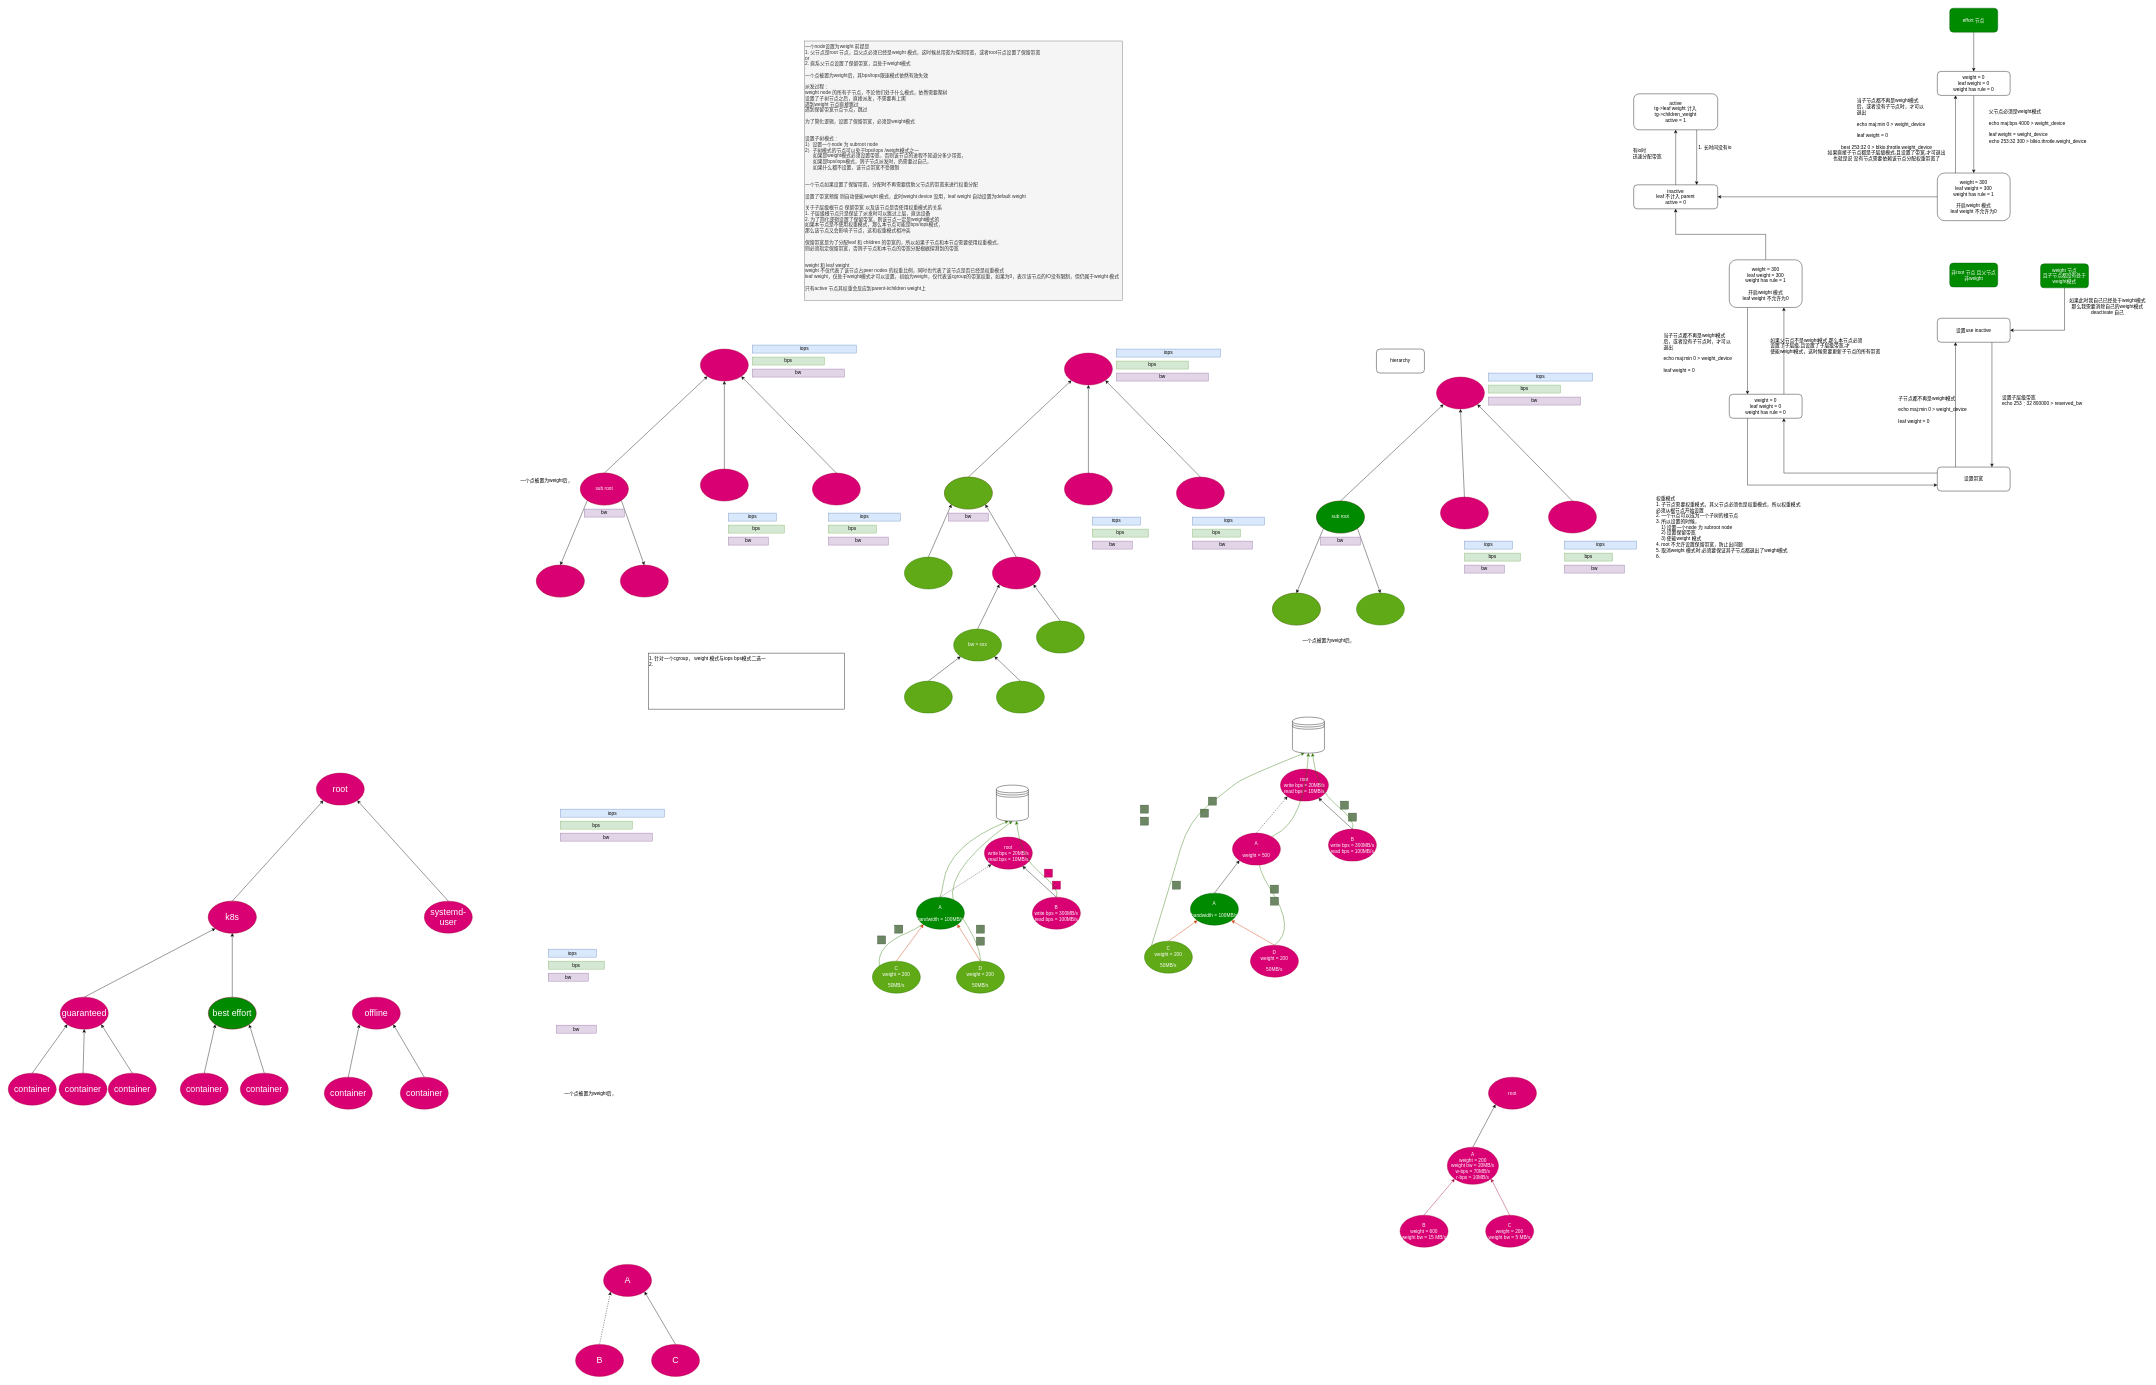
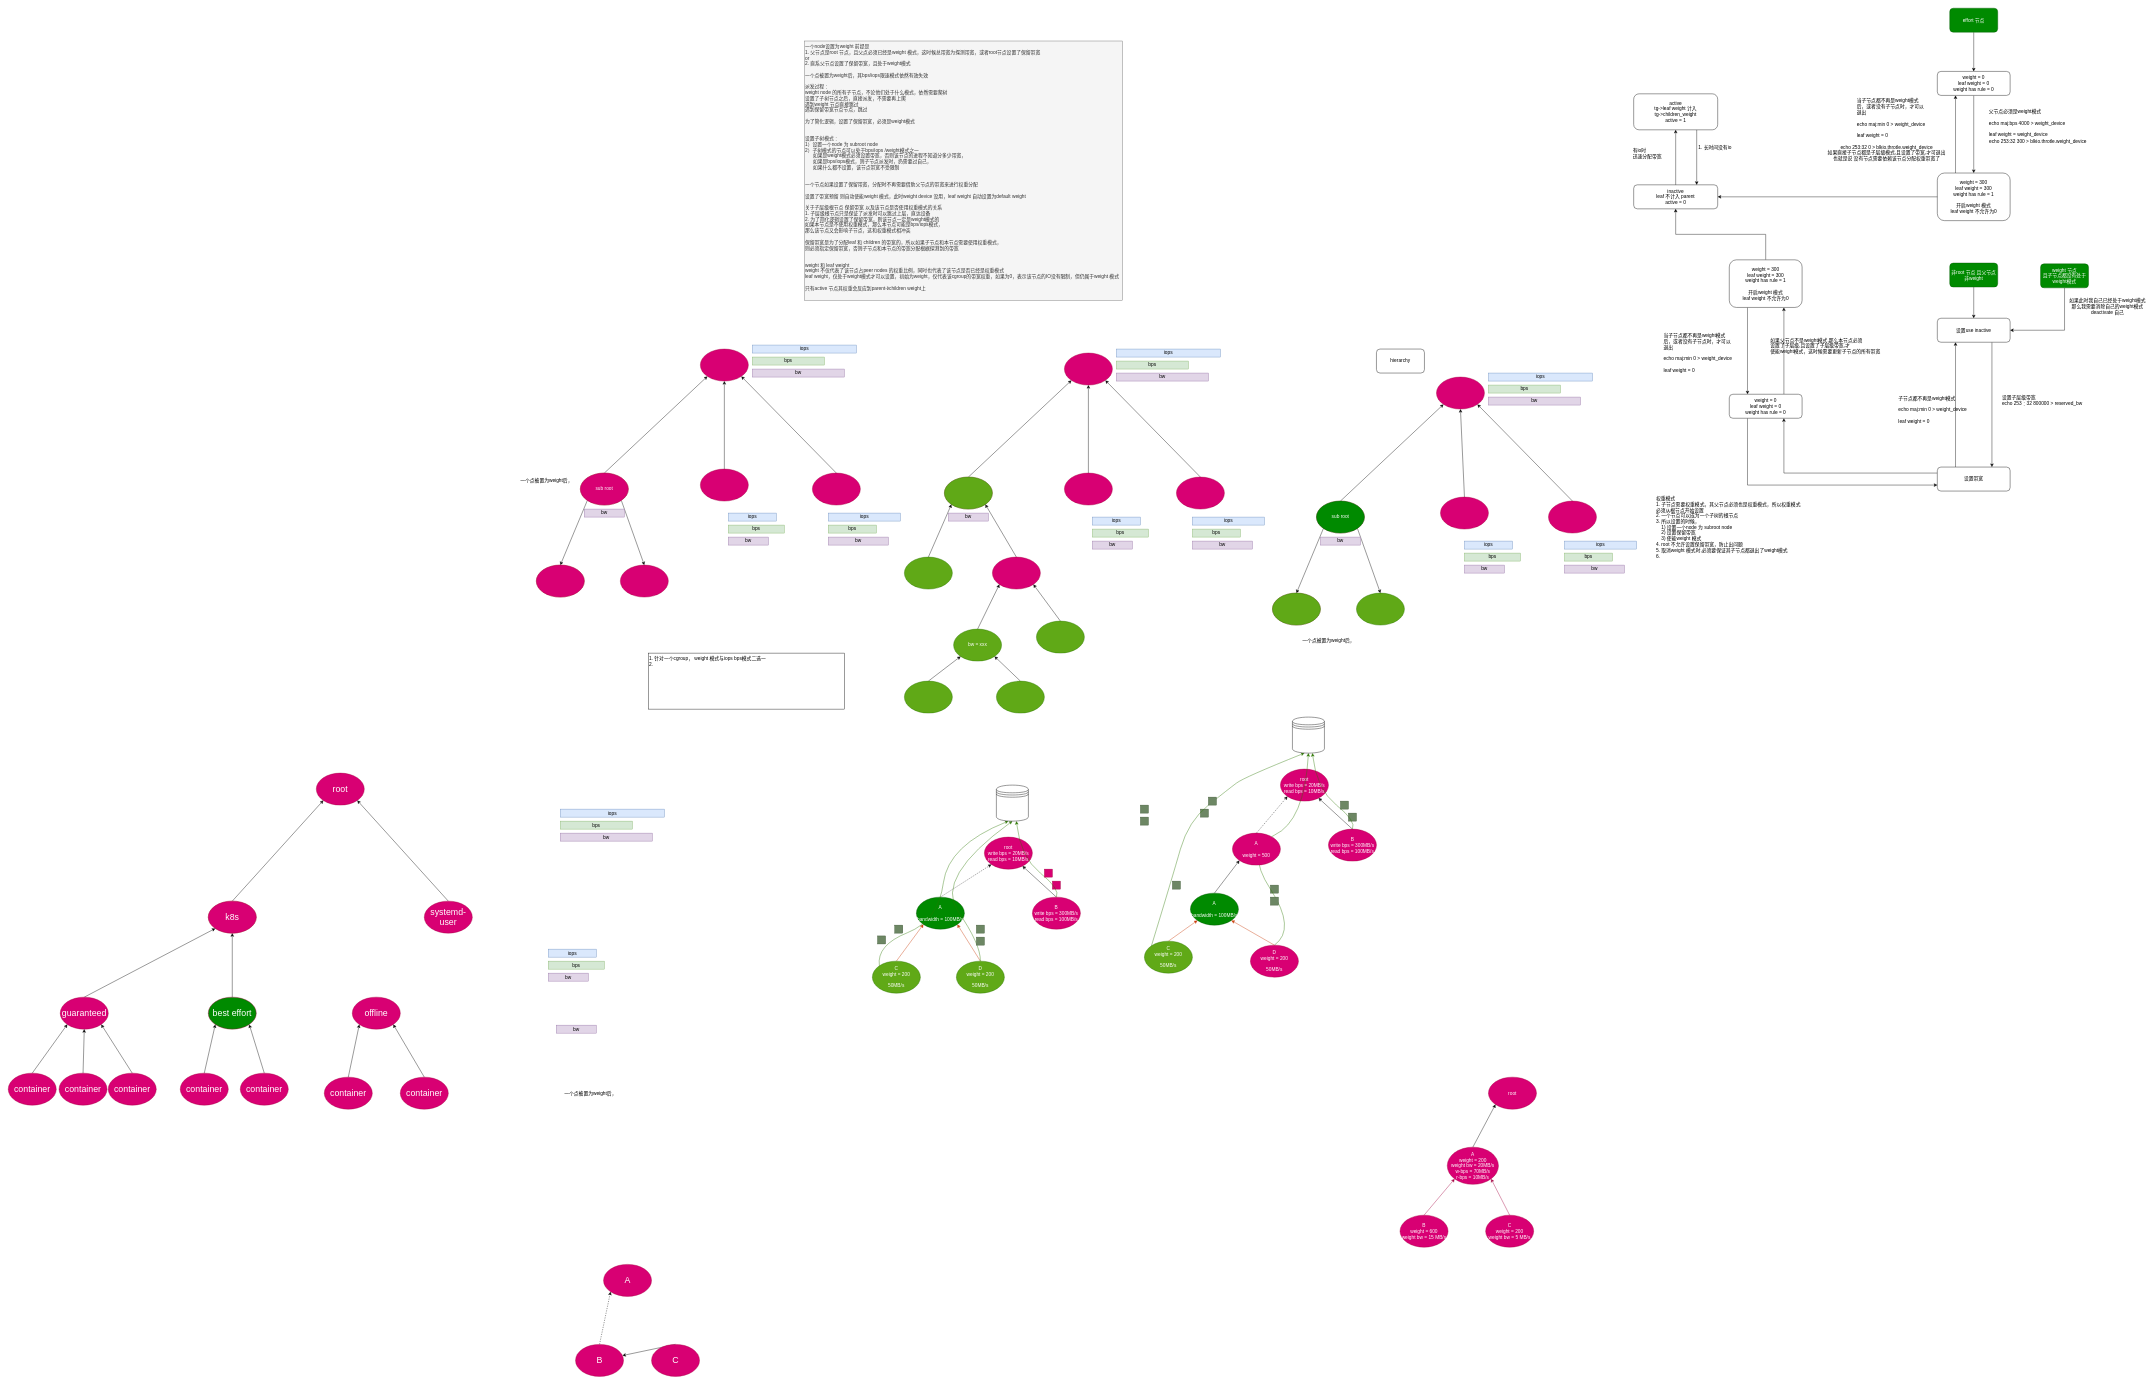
node "best 253:32 0 > blkio.throtle.weight_device 如果直接子节点都是子层级模式,且设置了带宽,才可退出 也就是说 没有节点需要依赖该节点分配权重带宽了": label "best 253:32 0 > blkio.throtle.weight_device 如果直接子节点都是子层级模式,且设置了带宽,才可退出 也就是说 没有节点需要依赖该节点分配权重带宽了" -> "echo 253:32 0 > blkio.throtle.weight_device 如果直接子节点都是子层级模式,且设置了带宽,才可退出 也就是说 没有节点需要依赖该节点分配权重带宽了"
edge "非root 节点 且父节点非weight" -> "设置use inactive": added
edge "C" -> "A": now "C" -> "B"
